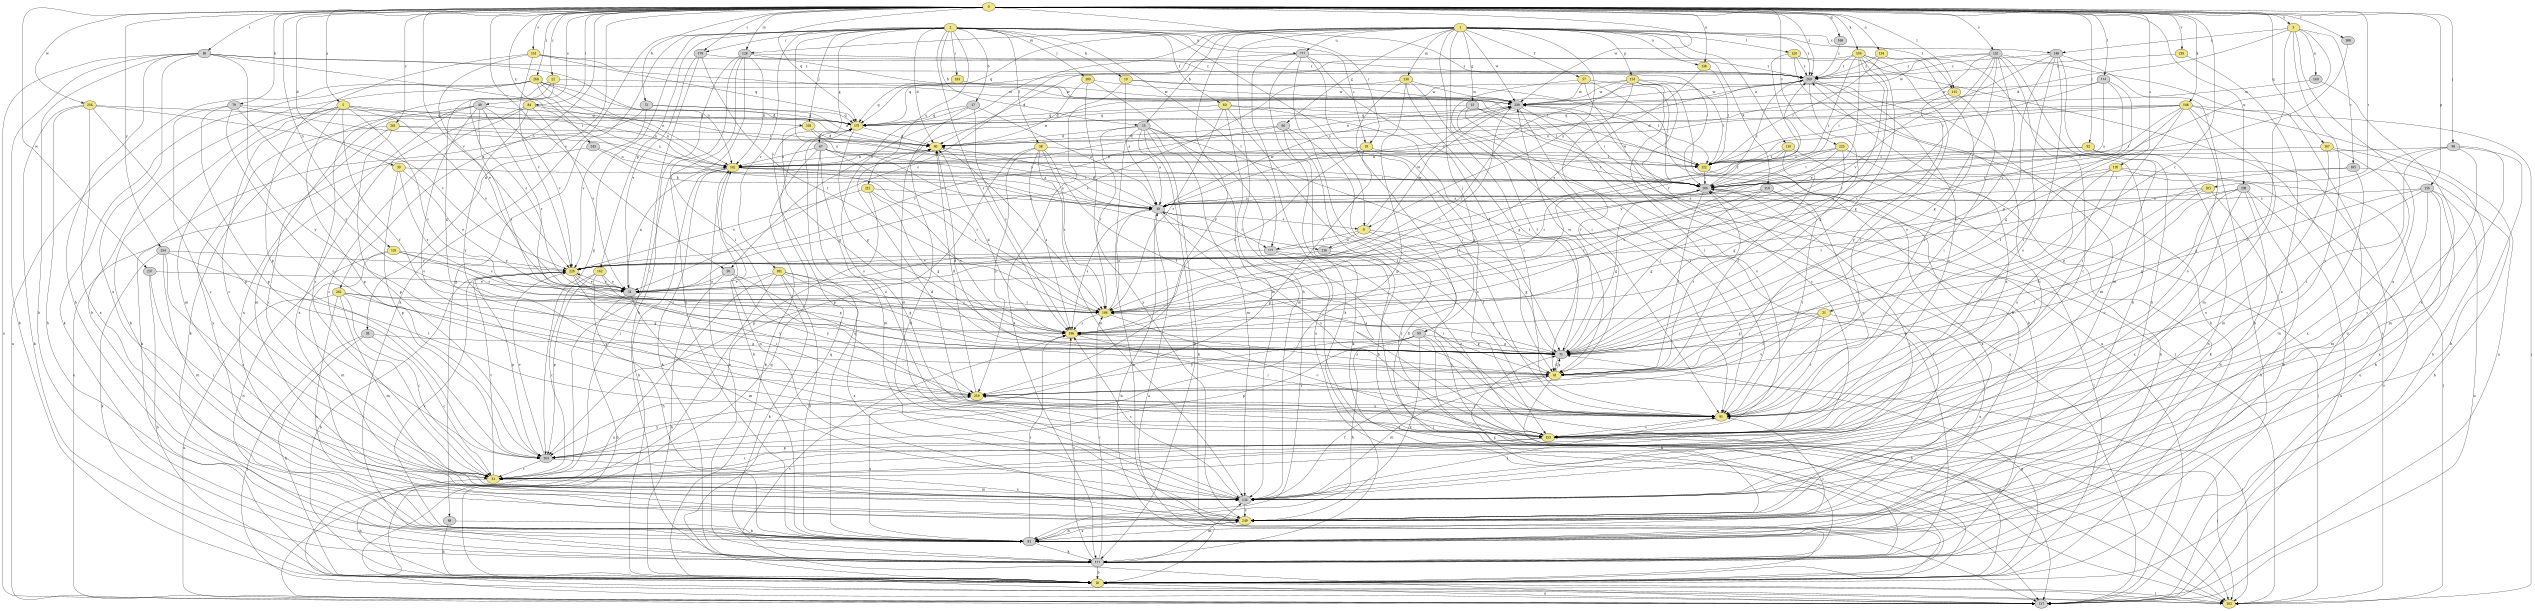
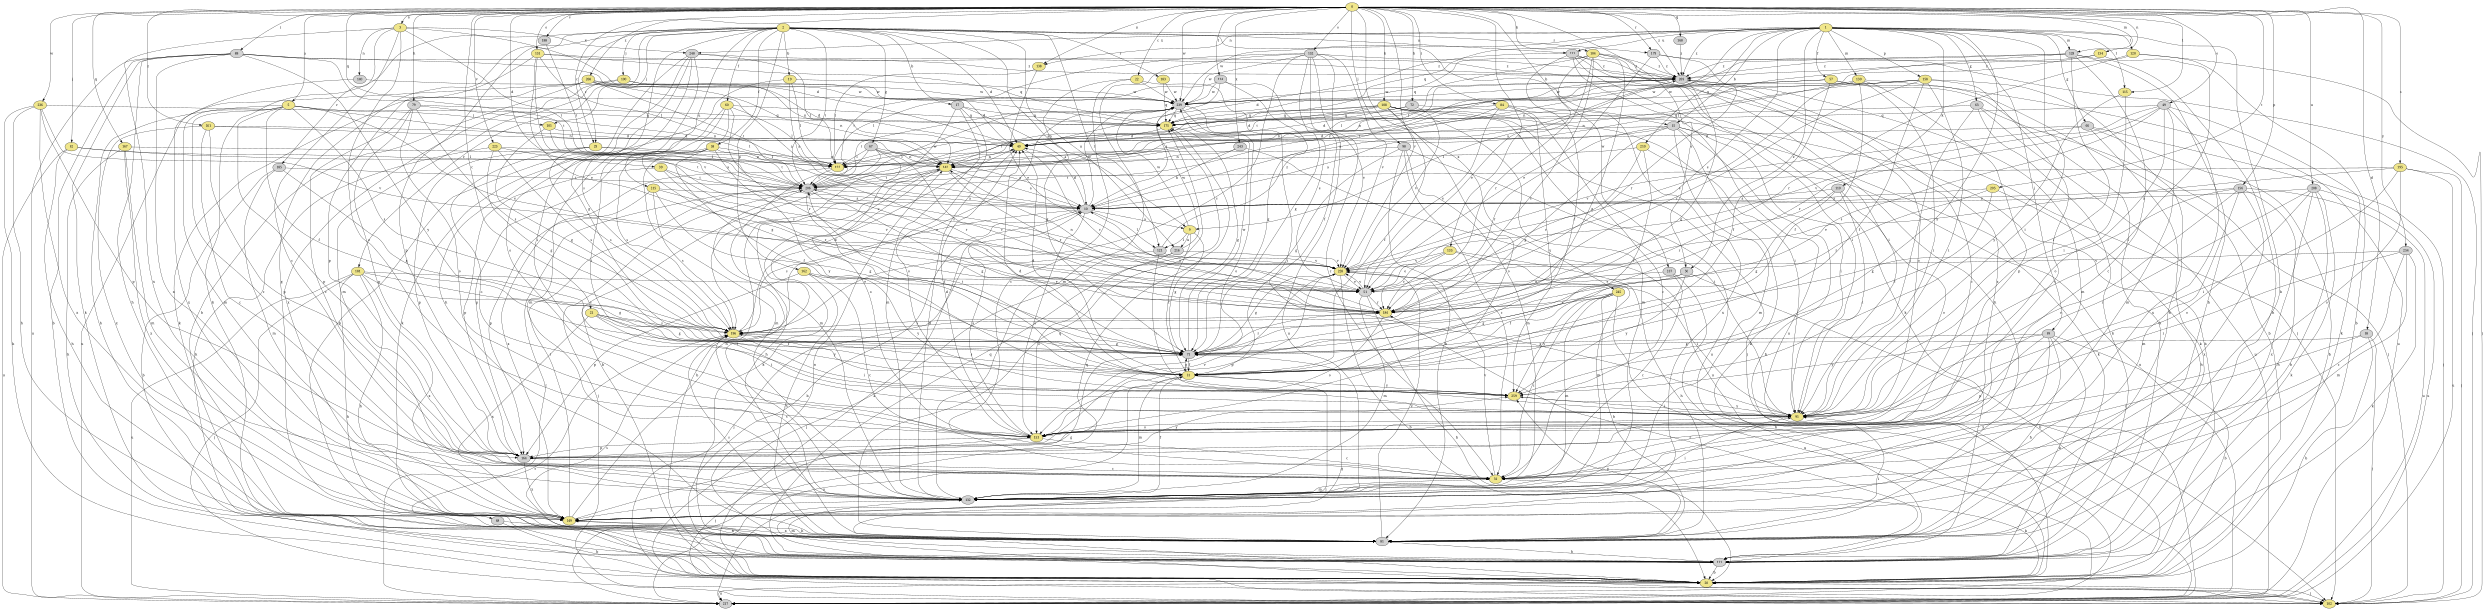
node "219": removed
